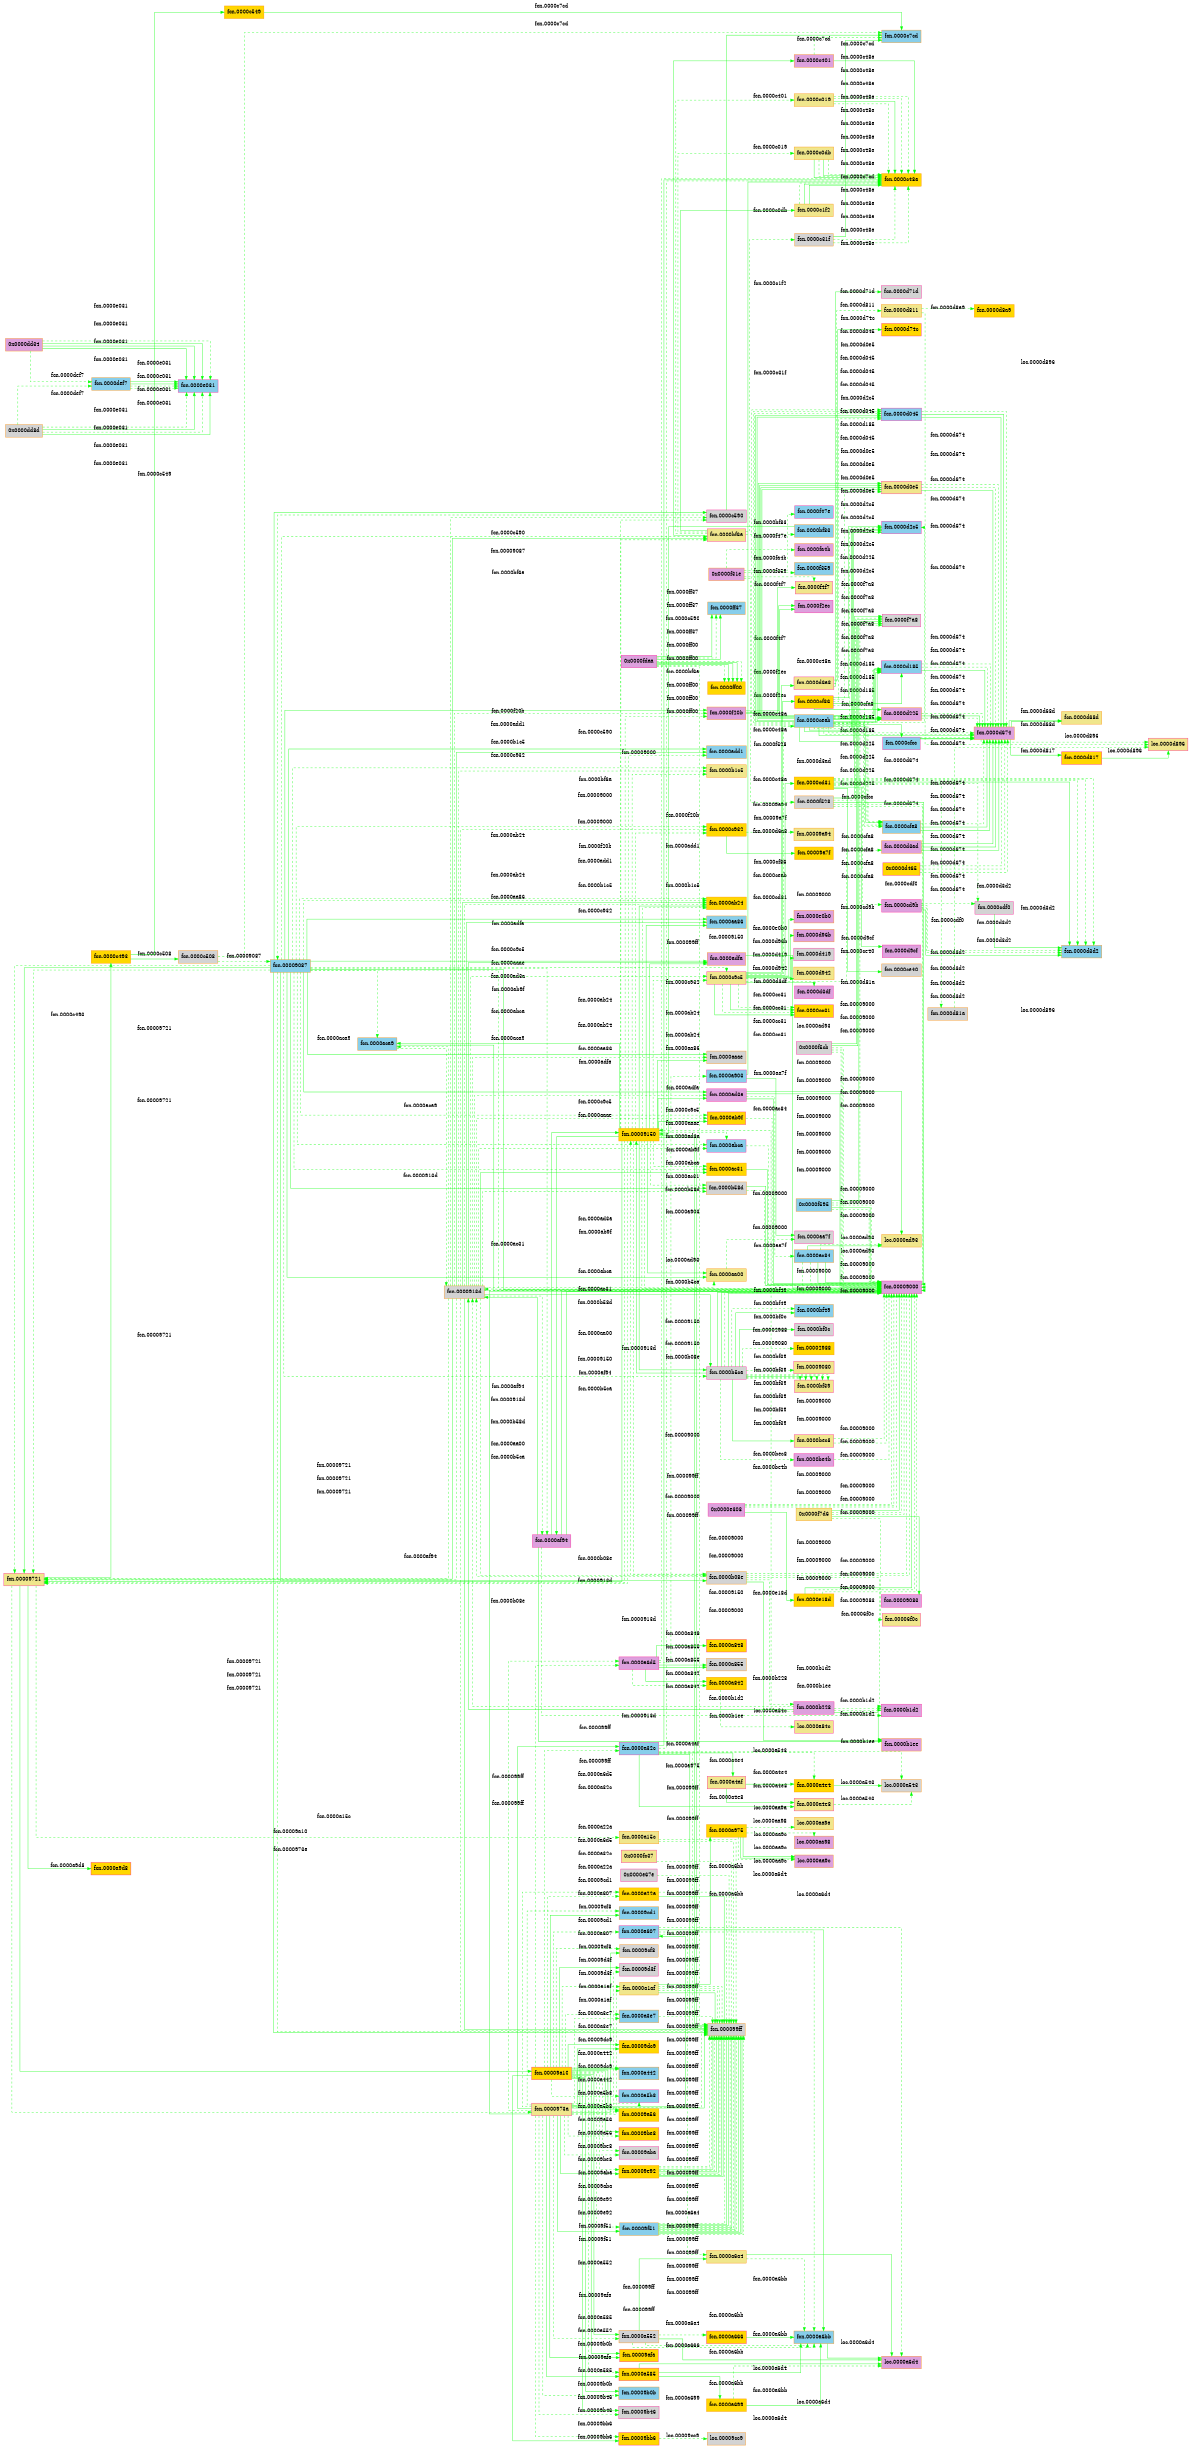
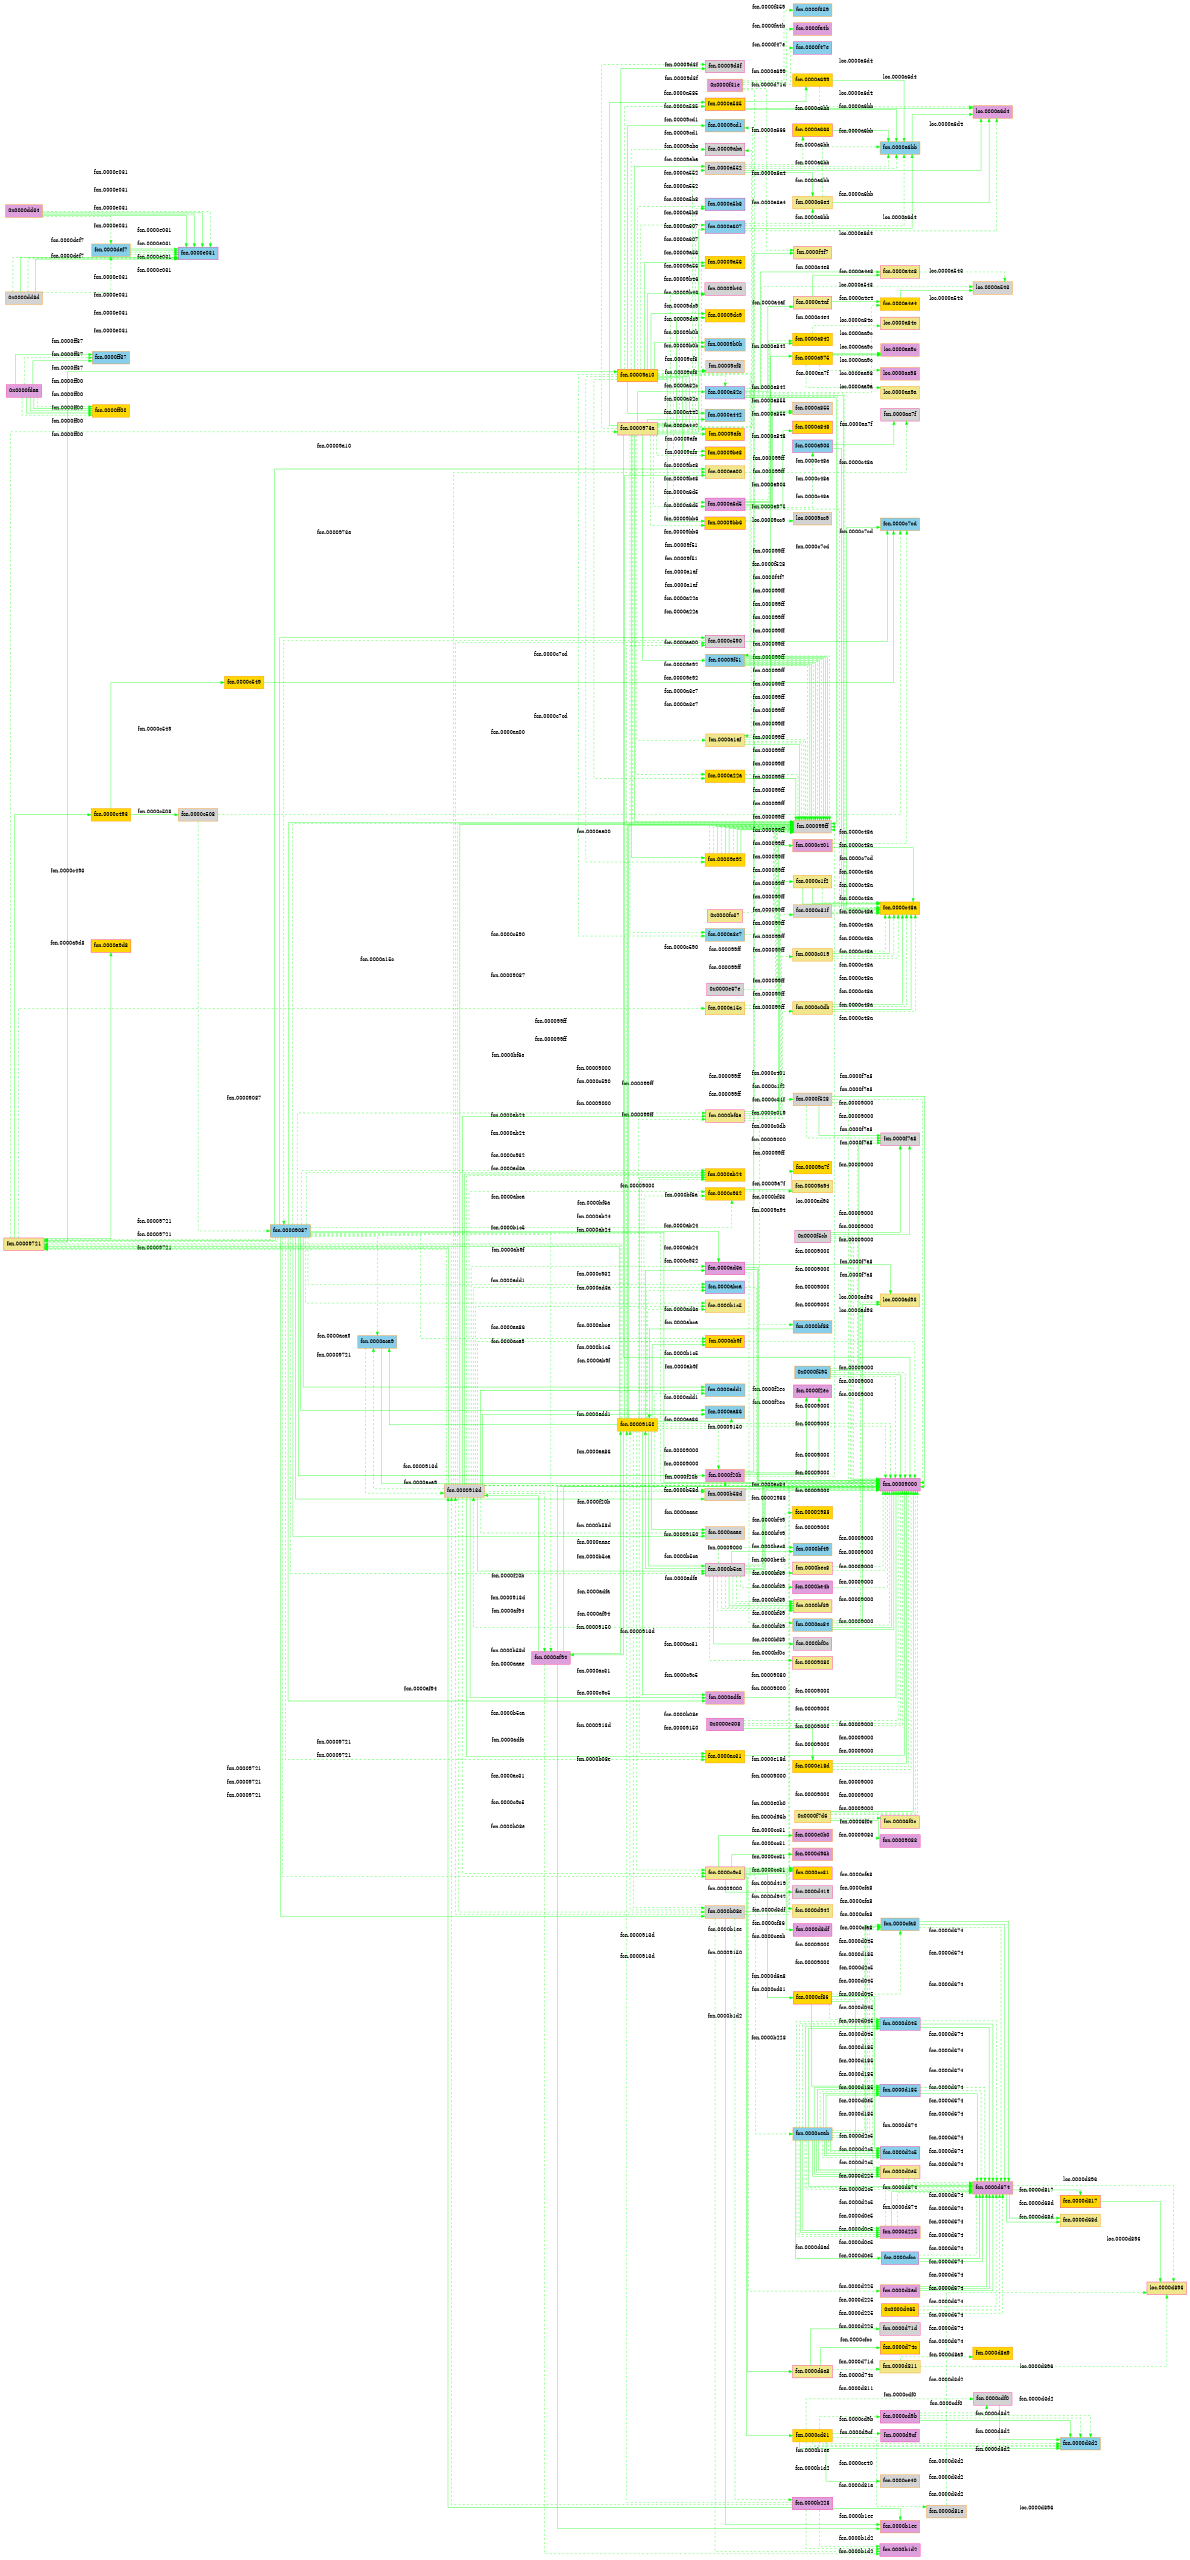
edge "0x0000f31e" -> "fcn.0000f4f7": label "fcn.0000f4f7" -> "fcn.0000d71d"
edge "fcn.00009150" -> "fcn.0000aa00": label "loc.0000ad93" -> "fcn.0000aa00"
edge "0x0000fdaa" -> "fcn.000099ff": now "fcn.0000f20b" -> "fcn.000099ff"
